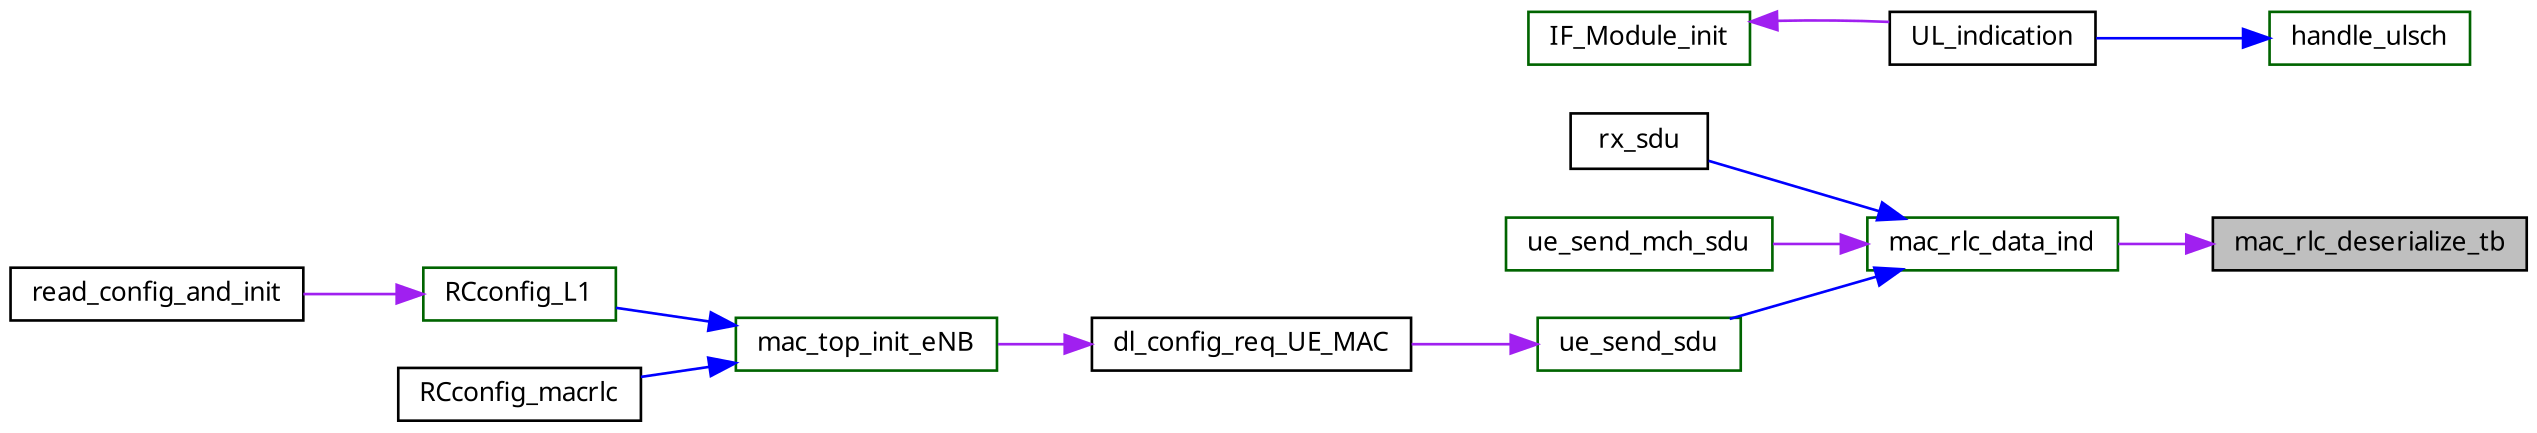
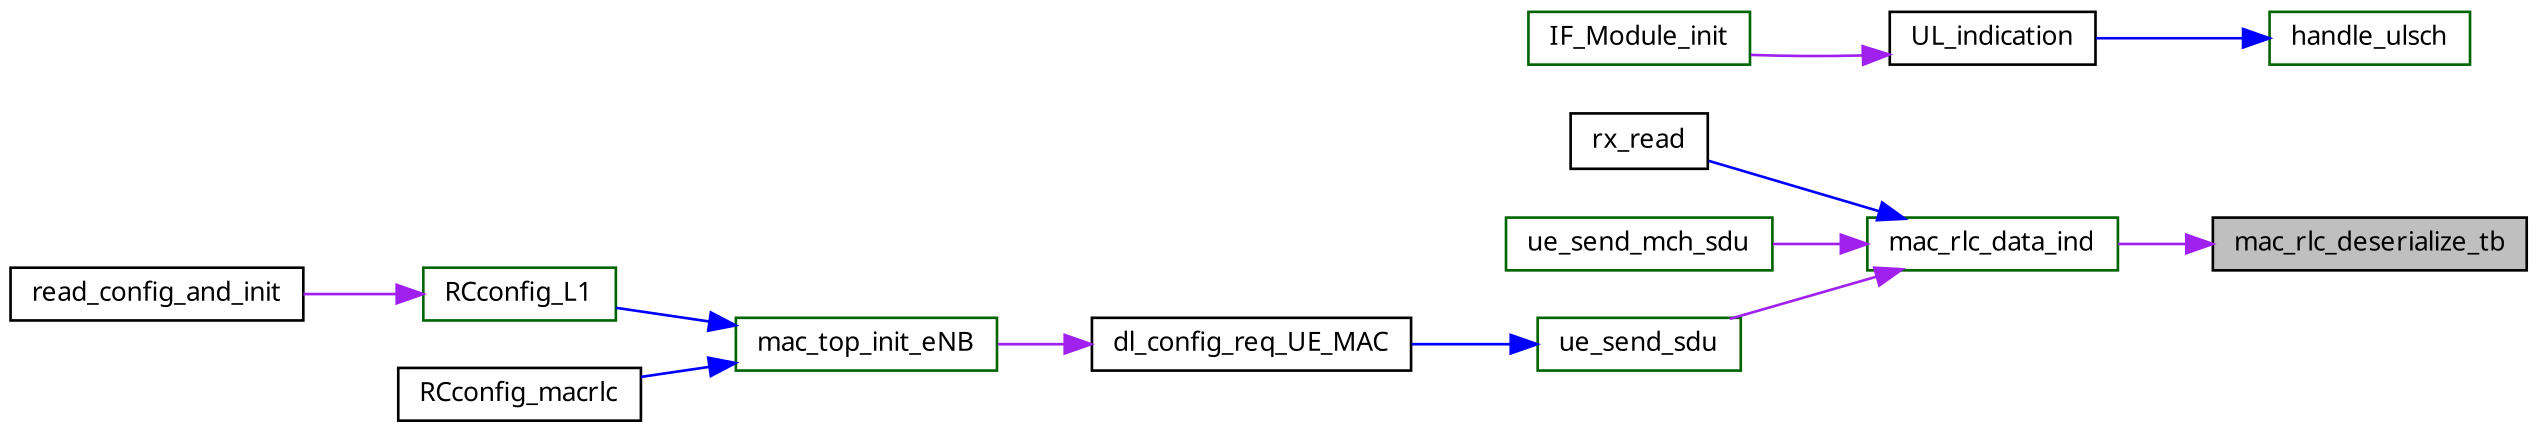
edge "UL_indication" -> "IF_Module_init": reversed
node "rx_sdu": label "rx_sdu" -> "rx_read"
edge "ue_send_sdu" -> "mac_rlc_data_ind": color blue -> purple
edge "dl_config_req_UE_MAC" -> "ue_send_sdu": color purple -> blue
